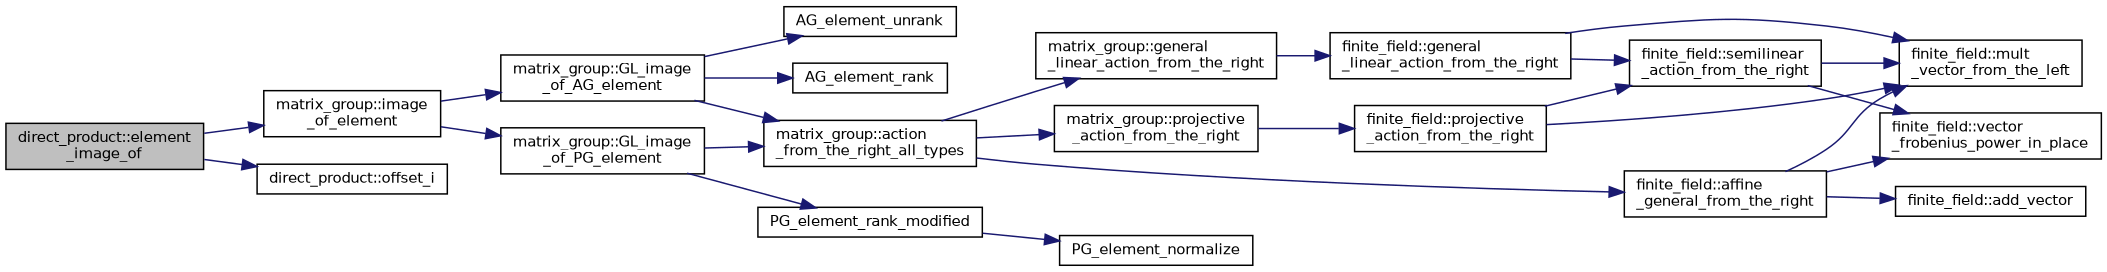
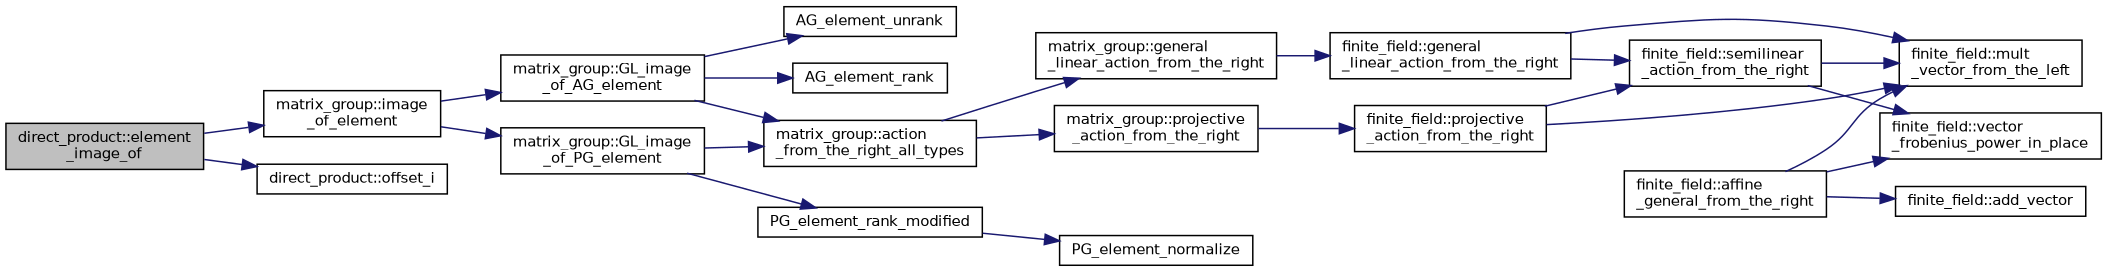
edge "matrix_group::action _from_the_right_all_types" -> "finite_field::affine _general_from_the_right": removed
